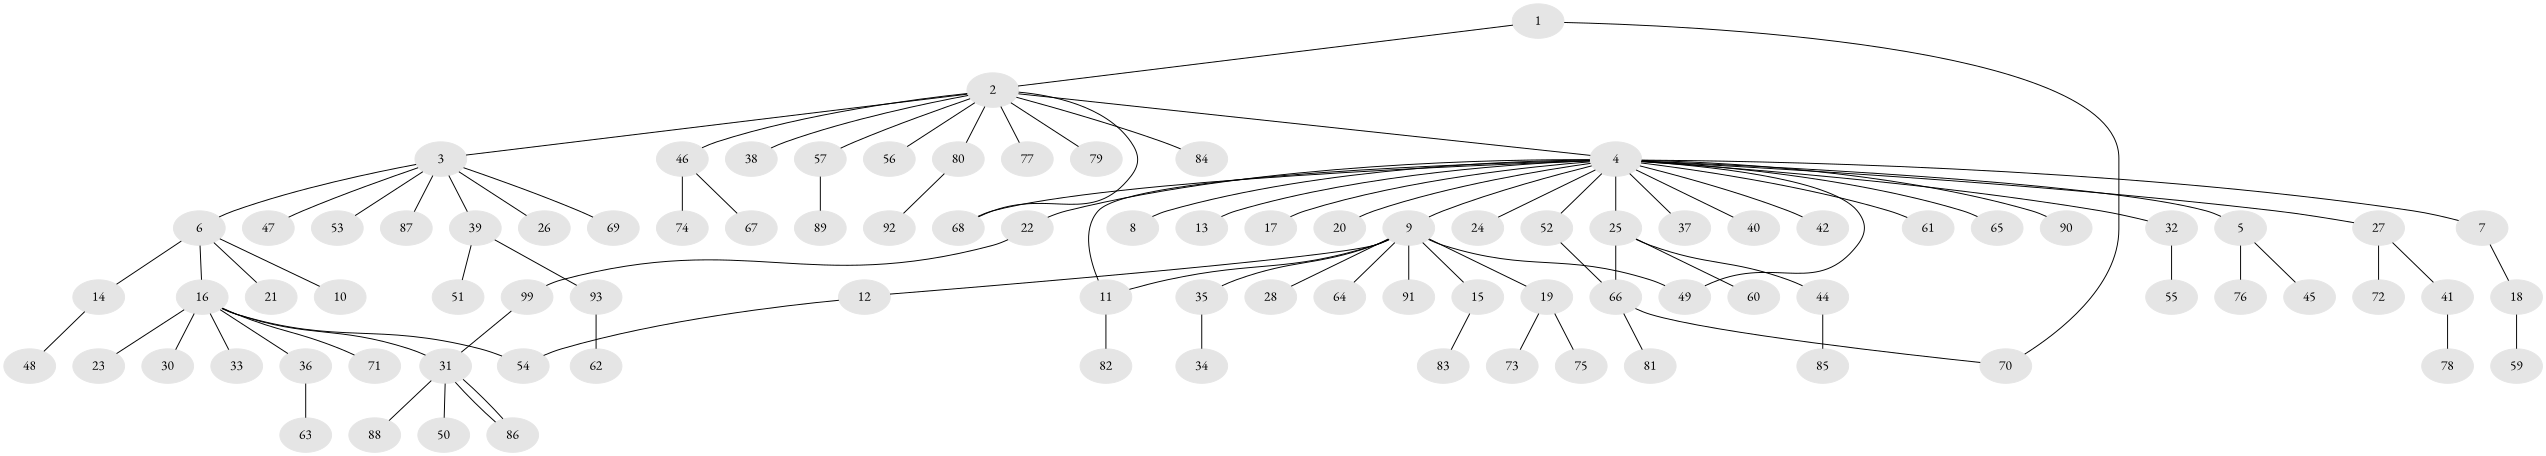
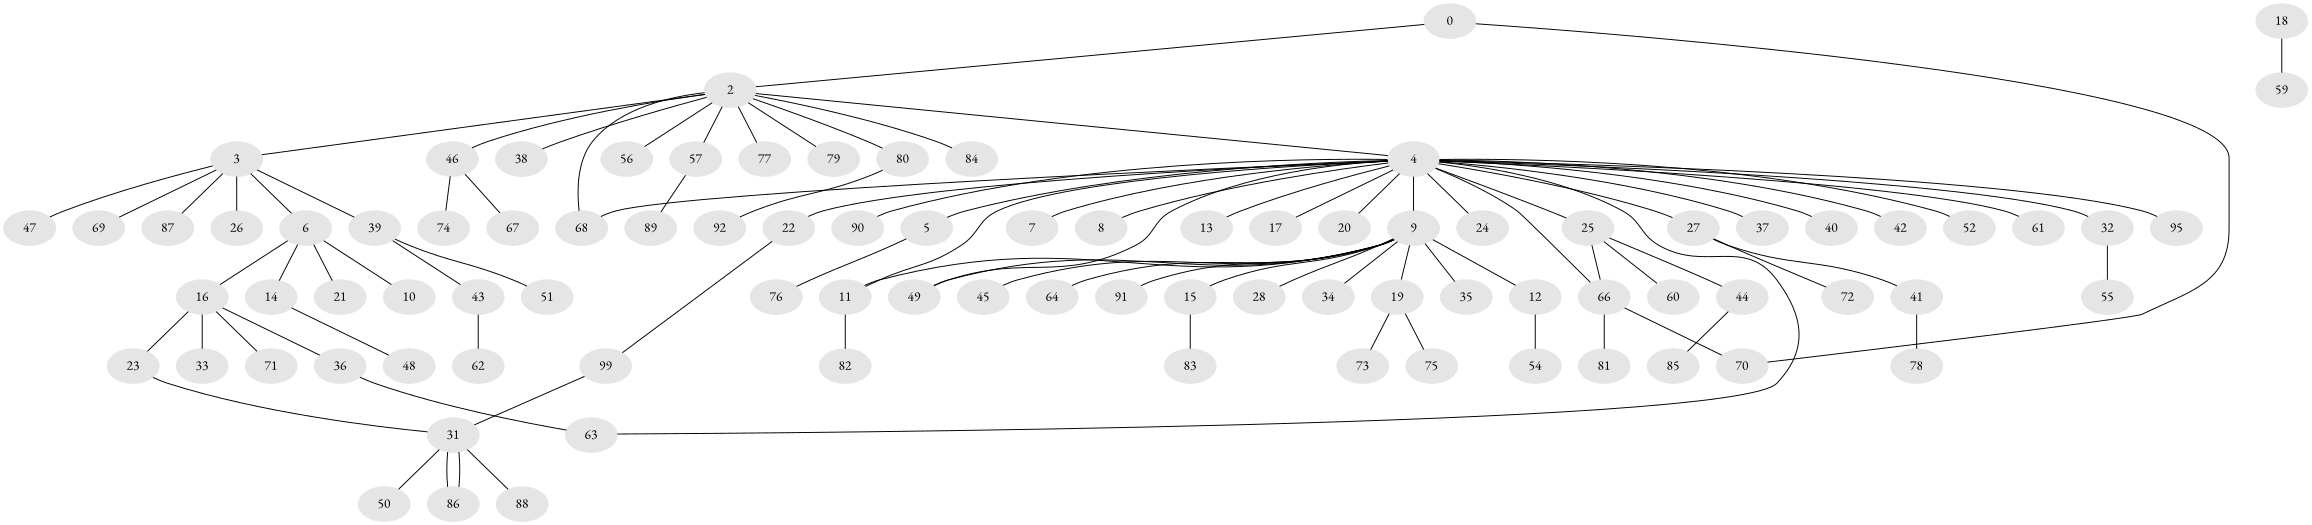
node "1": label "1" -> "0"
node "53": removed
node "65": label "65" -> "95"
edge "52" -- "66": now "4" -- "66"
edge "5" -- "45": now "9" -- "45"
edge "7" -- "18": removed
node "93": label "93" -> "43"
edge "35" -- "34": now "9" -- "34"
edge "16" -- "54": removed
edge "16" -- "31": now "23" -- "31"
node "30": removed
edge "4" -- "63": added
